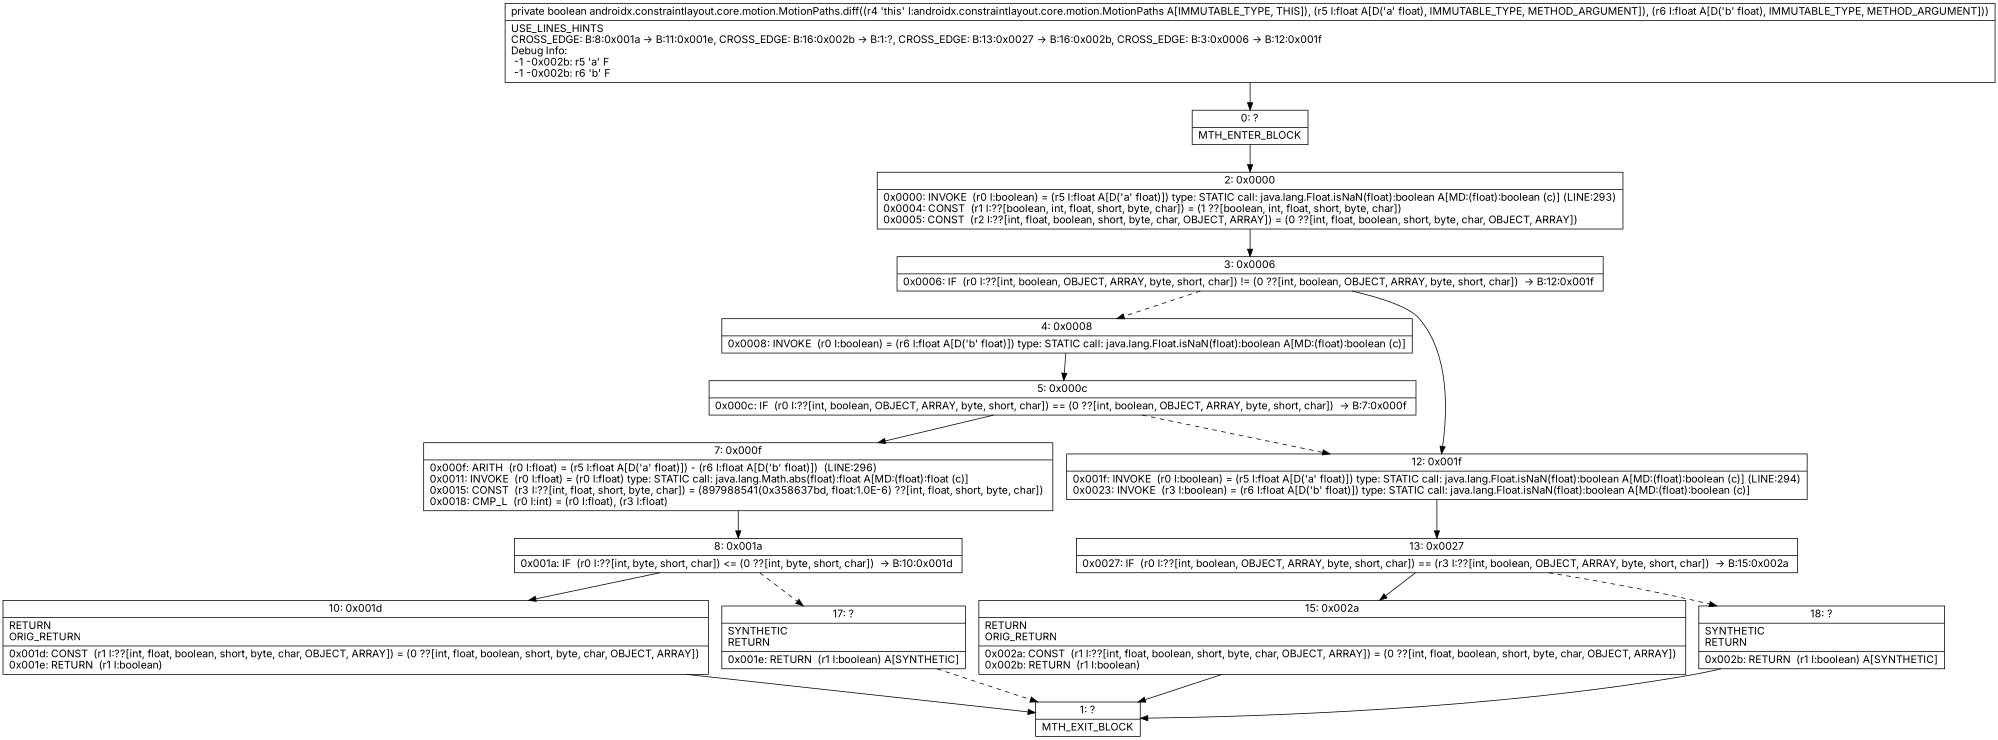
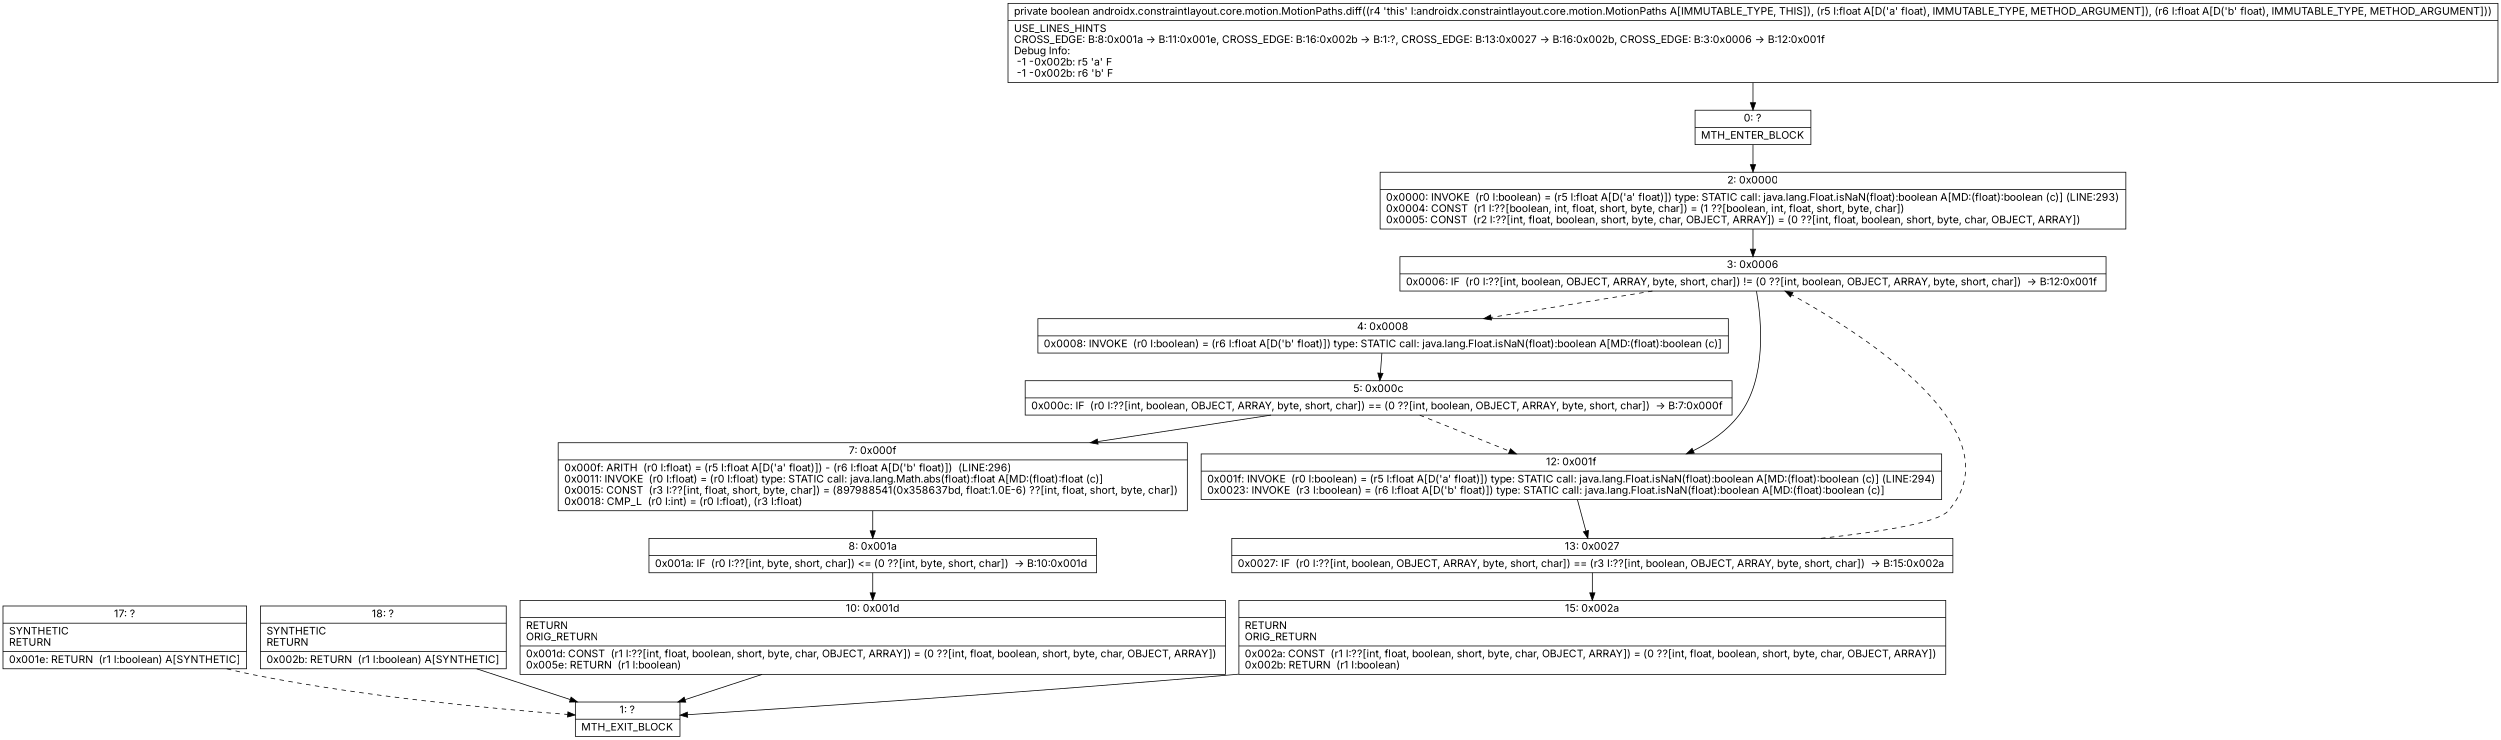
edge "8: 0x001a" -> "17: ?": removed
edge "13: 0x0027" -> "18: ?": now "13: 0x0027" -> "3: 0x0006"
node "10: 0x001d": text "0x001e: RETURN  (r1 I:boolean)" -> "0x005e: RETURN  (r1 I:boolean)"
